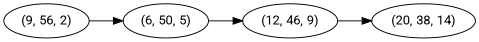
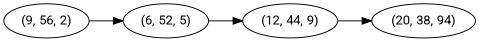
node "(6, 50, 5)": label "(6, 50, 5)" -> "(6, 52, 5)"
node "(12, 46, 9)": label "(12, 46, 9)" -> "(12, 44, 9)"
node "(20, 38, 14)": label "(20, 38, 14)" -> "(20, 38, 94)"
